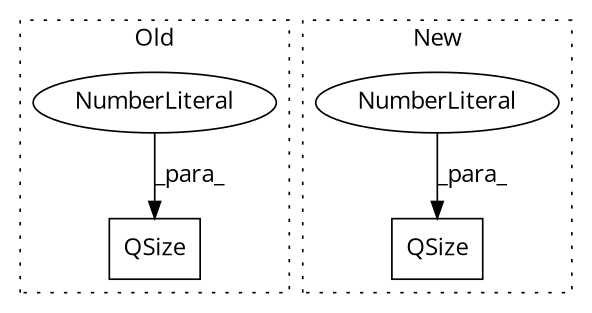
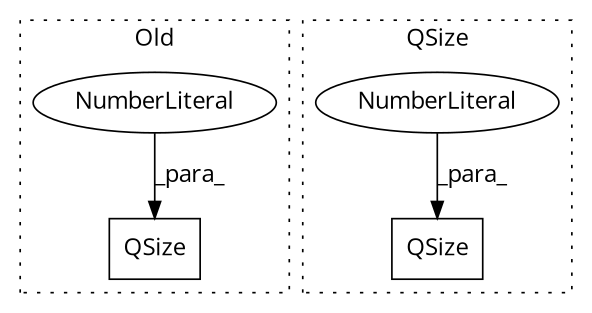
cluster "New": label "New" -> "QSize"
